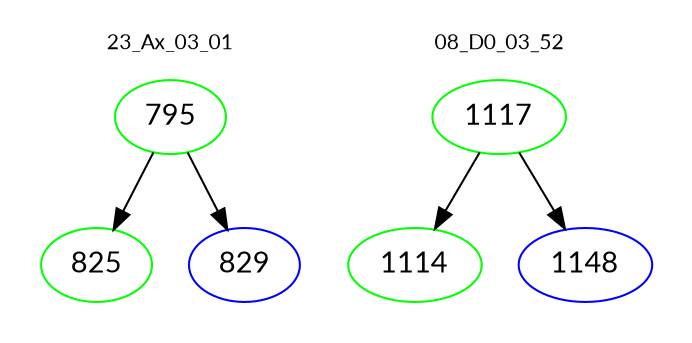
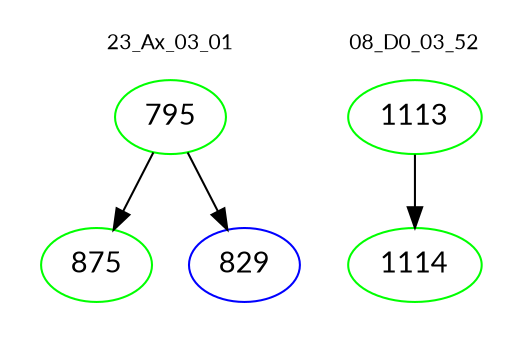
node "1117": label "1117" -> "1113"
node "825": label "825" -> "875"
node "1148": removed
